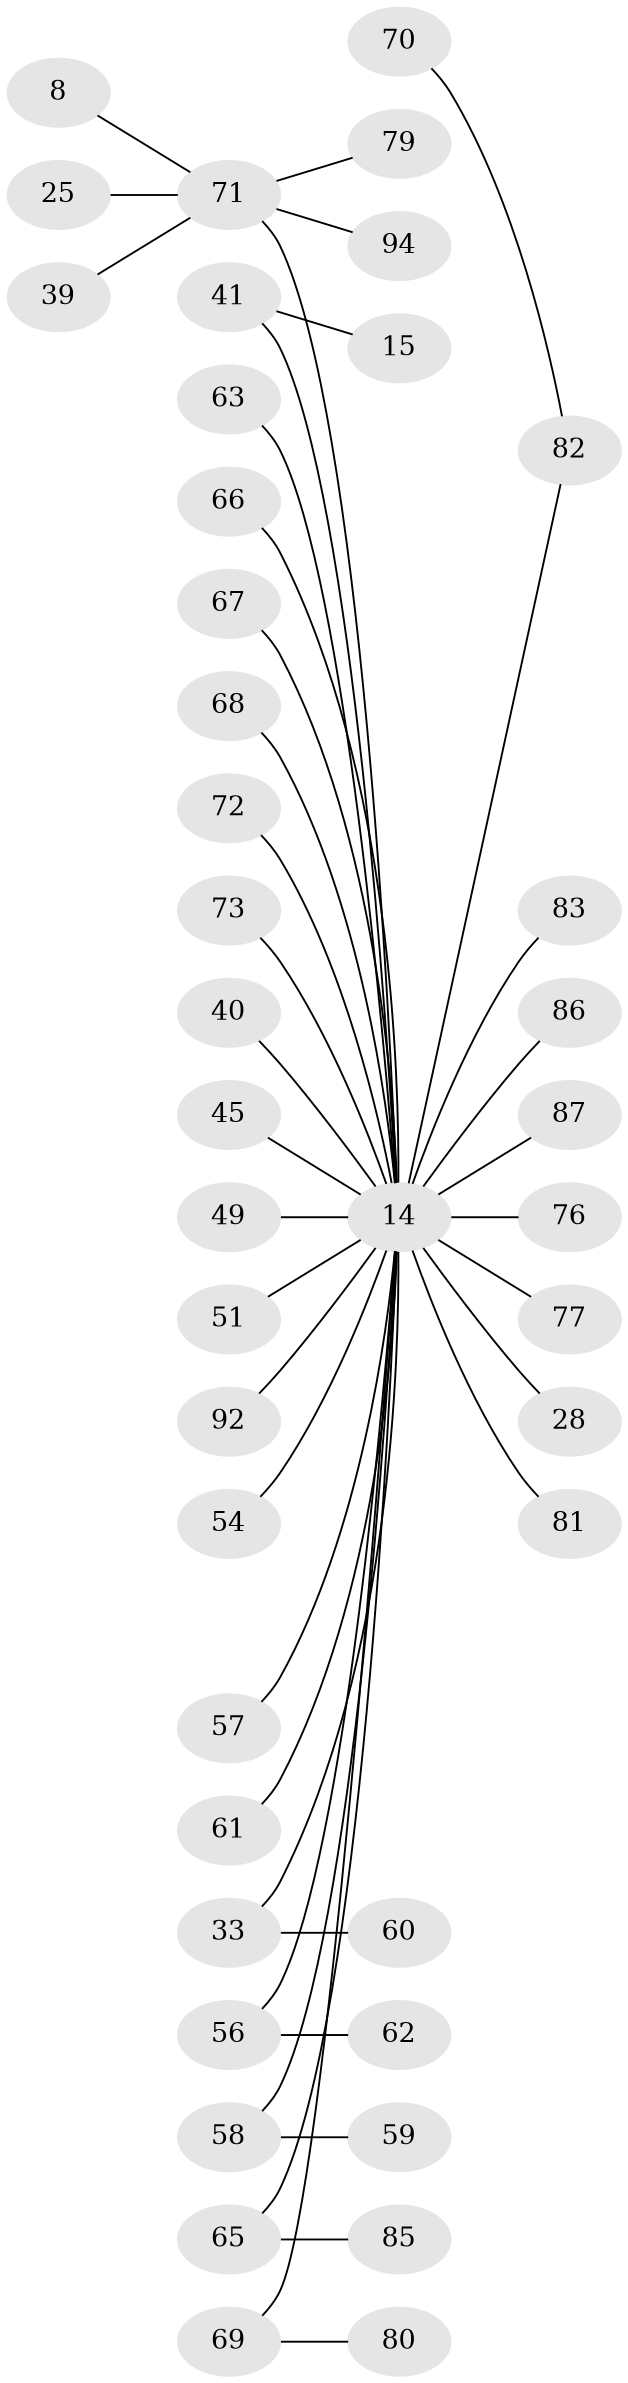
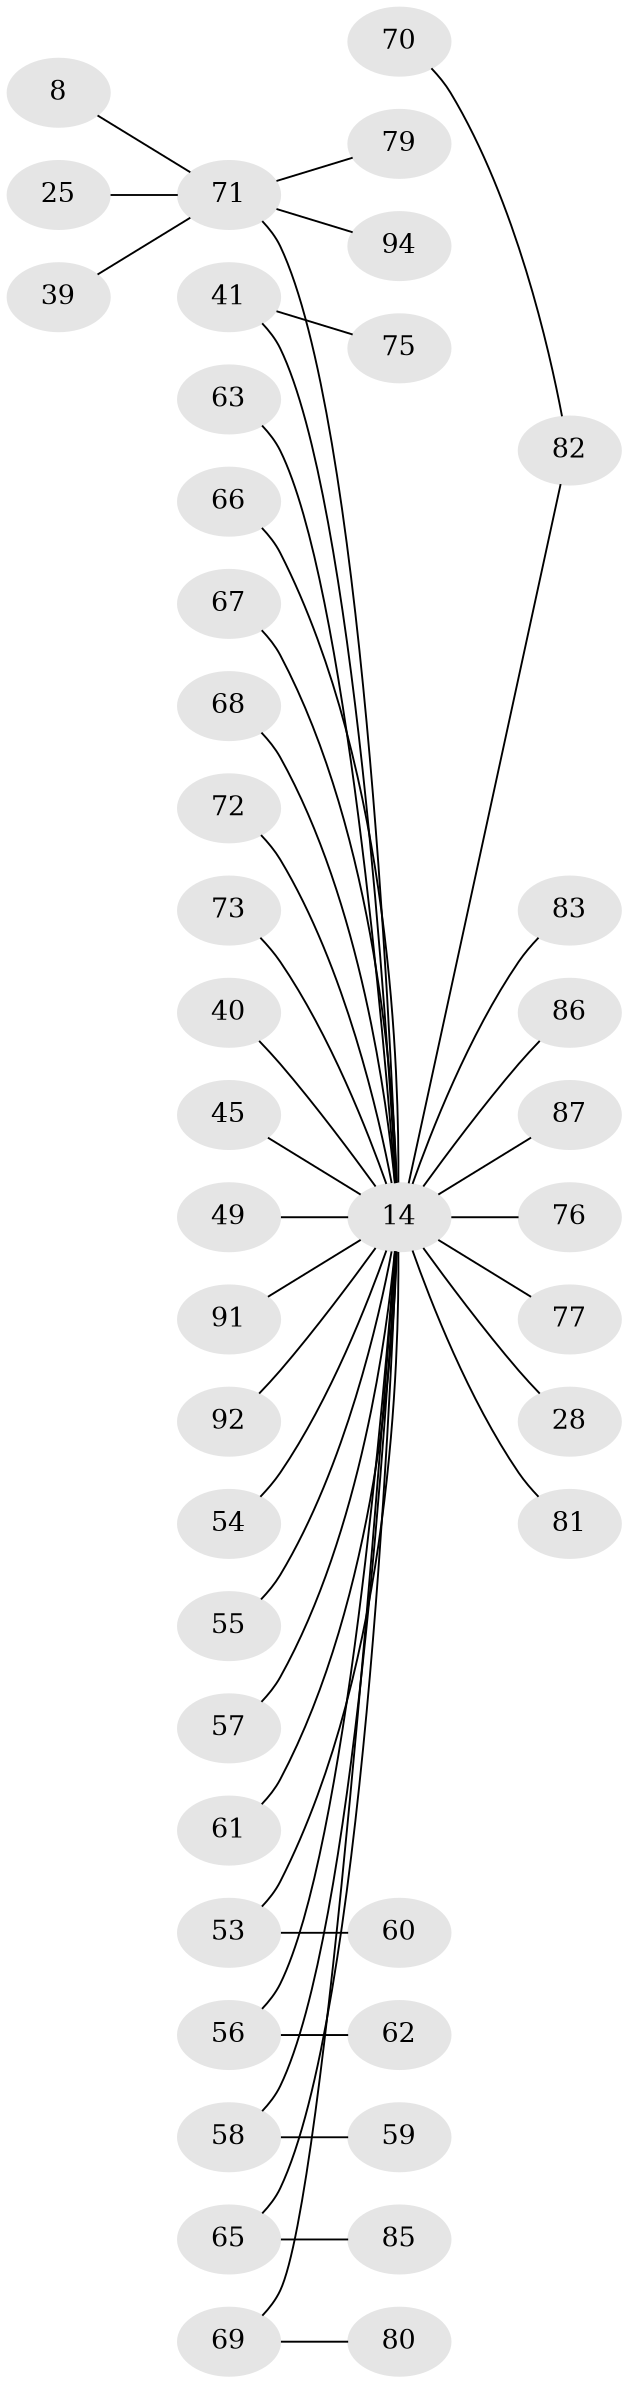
node "15": label "15" -> "75"
node "51": label "51" -> "91"
node "55": added
node "33": label "33" -> "53"
